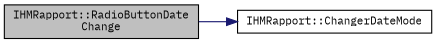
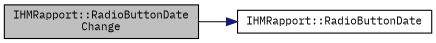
node "IHMRapport::ChangerDateMode": label "IHMRapport::ChangerDateMode" -> "IHMRapport::RadioButtonDate"
